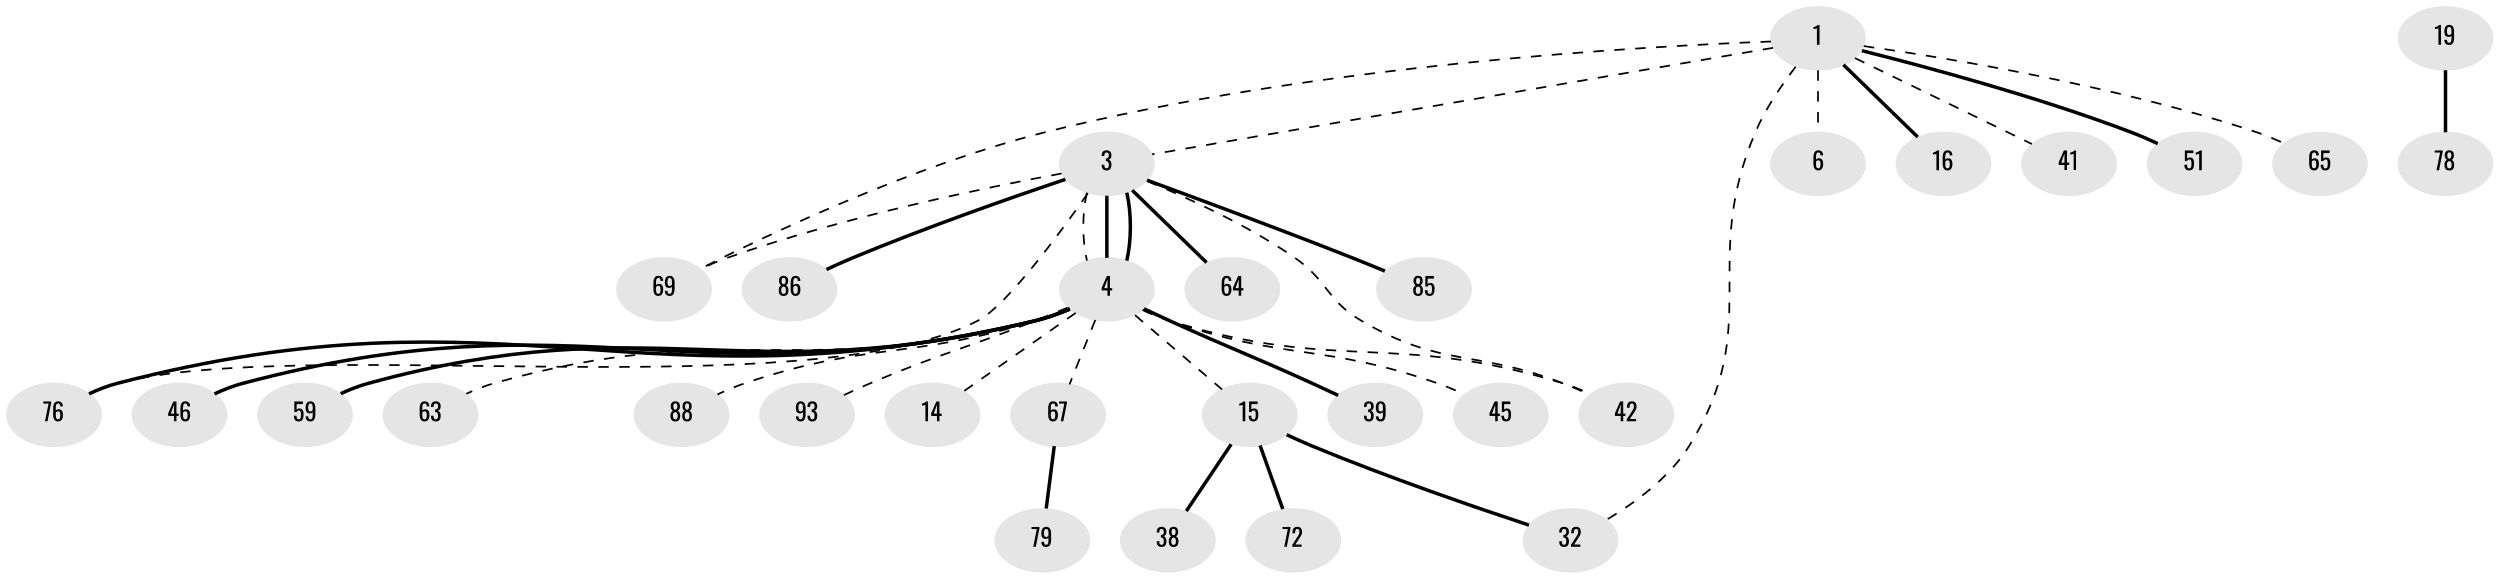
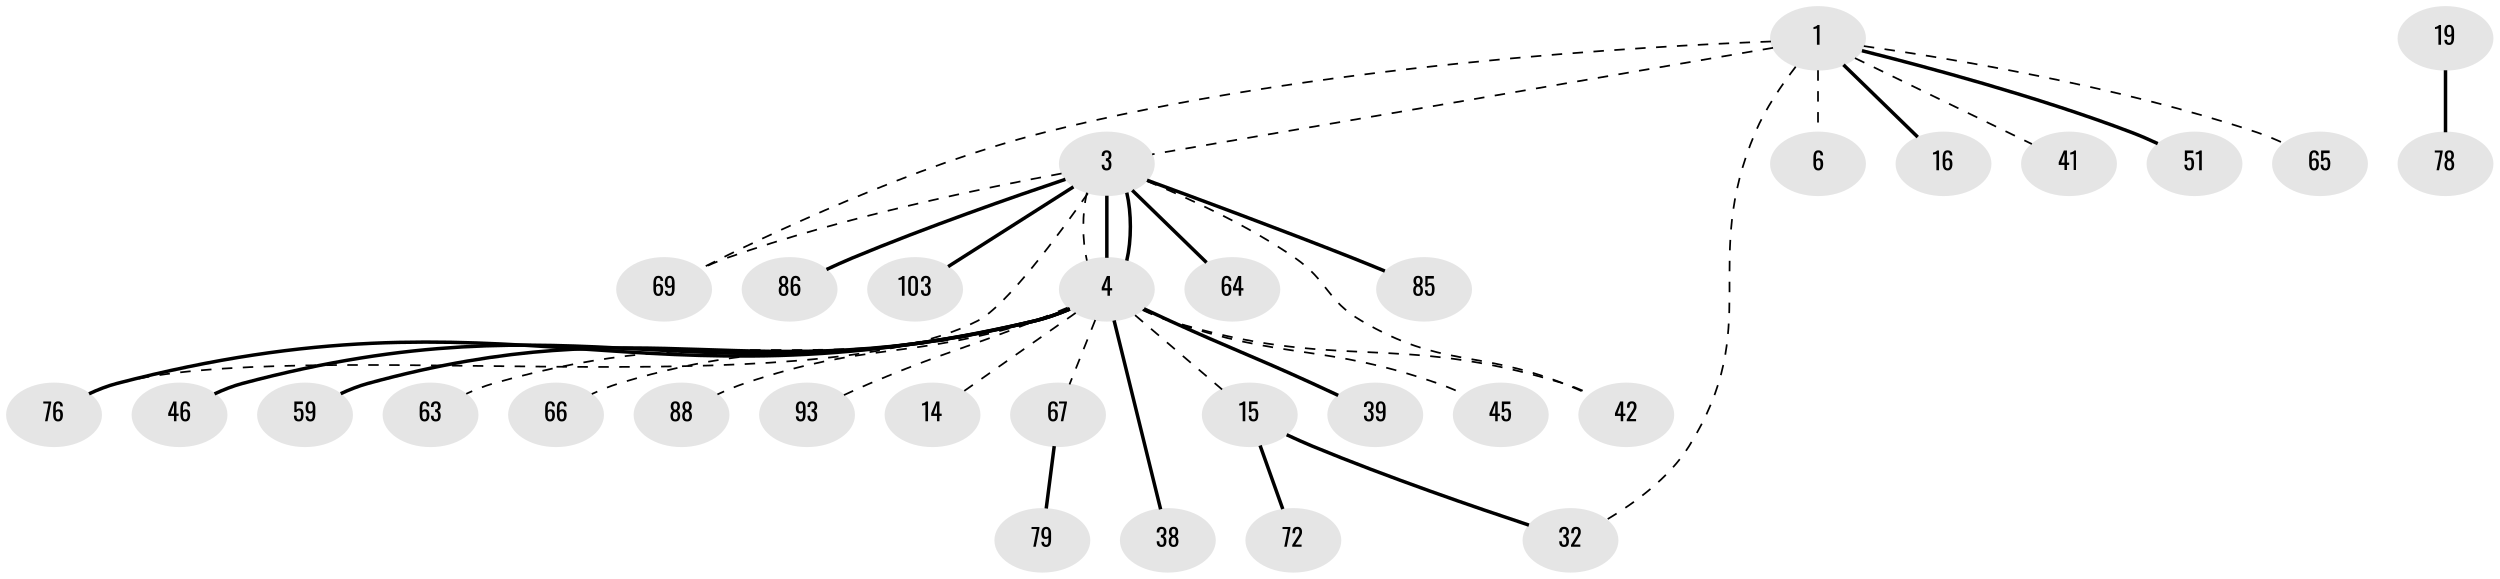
node "103": added
node "66": added
edge "15" -- "38": now "4" -- "38"
